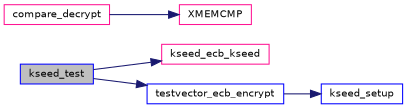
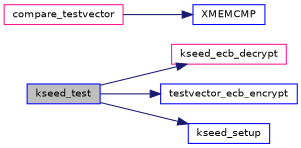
node "compare_decrypt": label "compare_decrypt" -> "compare_testvector"
node "XMEMCMP": color deeppink -> blue
node "kseed_ecb_kseed": label "kseed_ecb_kseed" -> "kseed_ecb_decrypt"
edge "testvector_ecb_encrypt" -> "kseed_setup": now "kseed_test" -> "kseed_setup"
